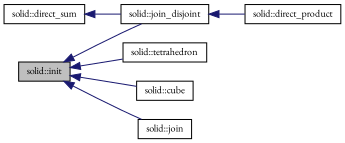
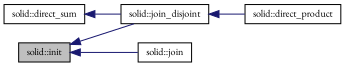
node "solid::tetrahedron": removed
node "solid::cube": removed
